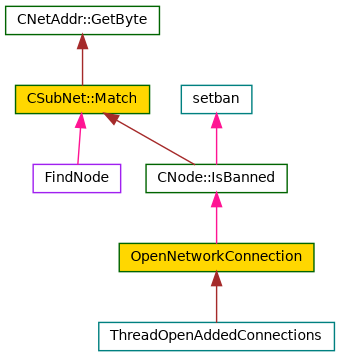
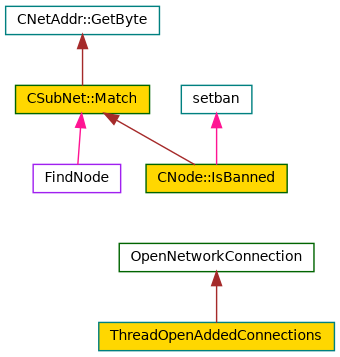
node "CNetAddr::GetByte": color darkgreen -> teal
node "CNode::IsBanned": fillcolor white -> gold
edge "OpenNetworkConnection" -> "CNode::IsBanned": removed
node "OpenNetworkConnection": fillcolor gold -> white
node "ThreadOpenAddedConnections": fillcolor white -> gold
